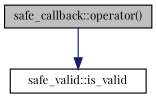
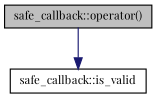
node "safe_valid::is_valid": label "safe_valid::is_valid" -> "safe_callback::is_valid"
